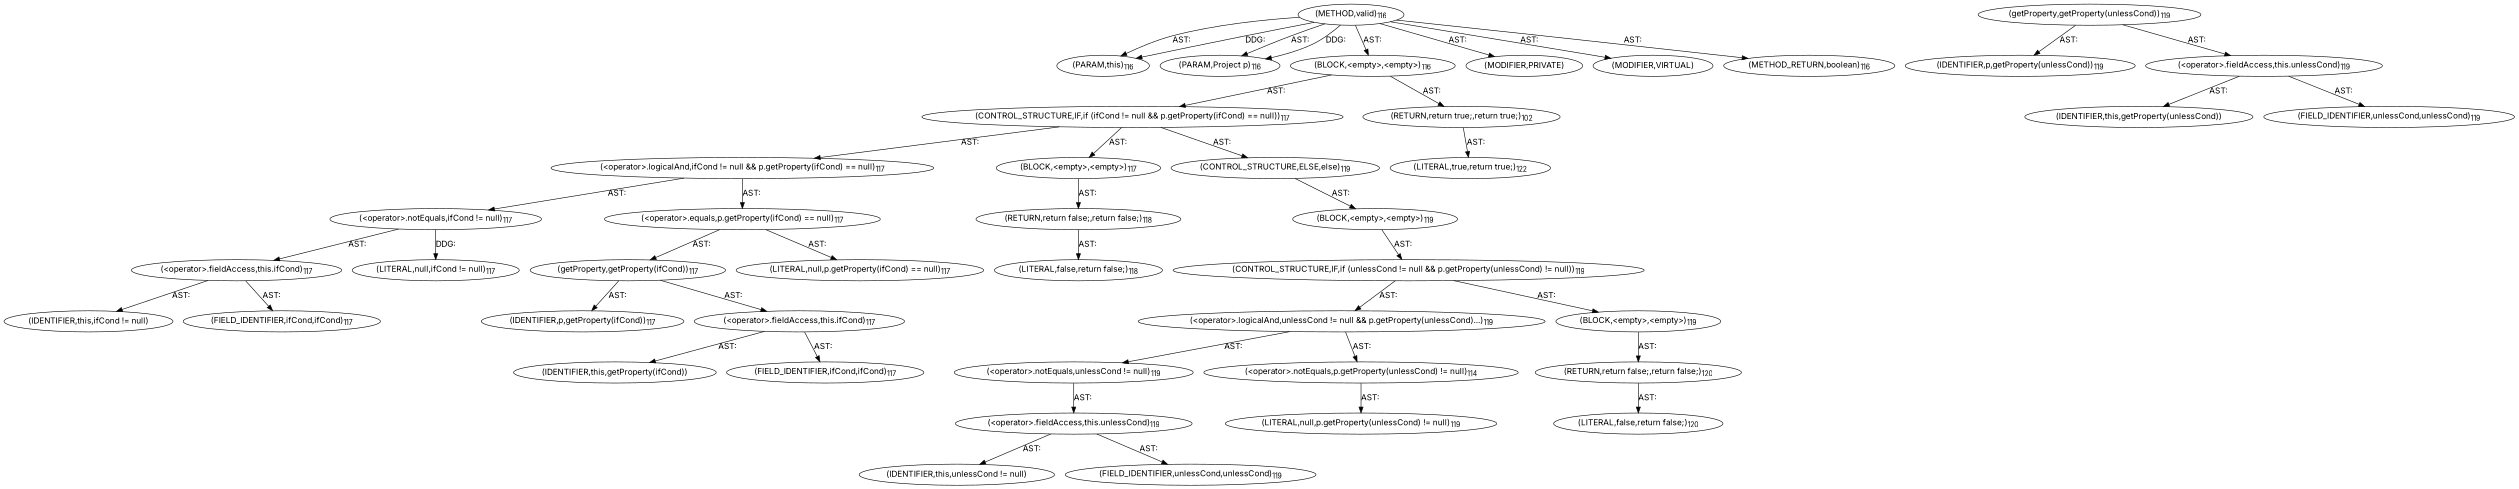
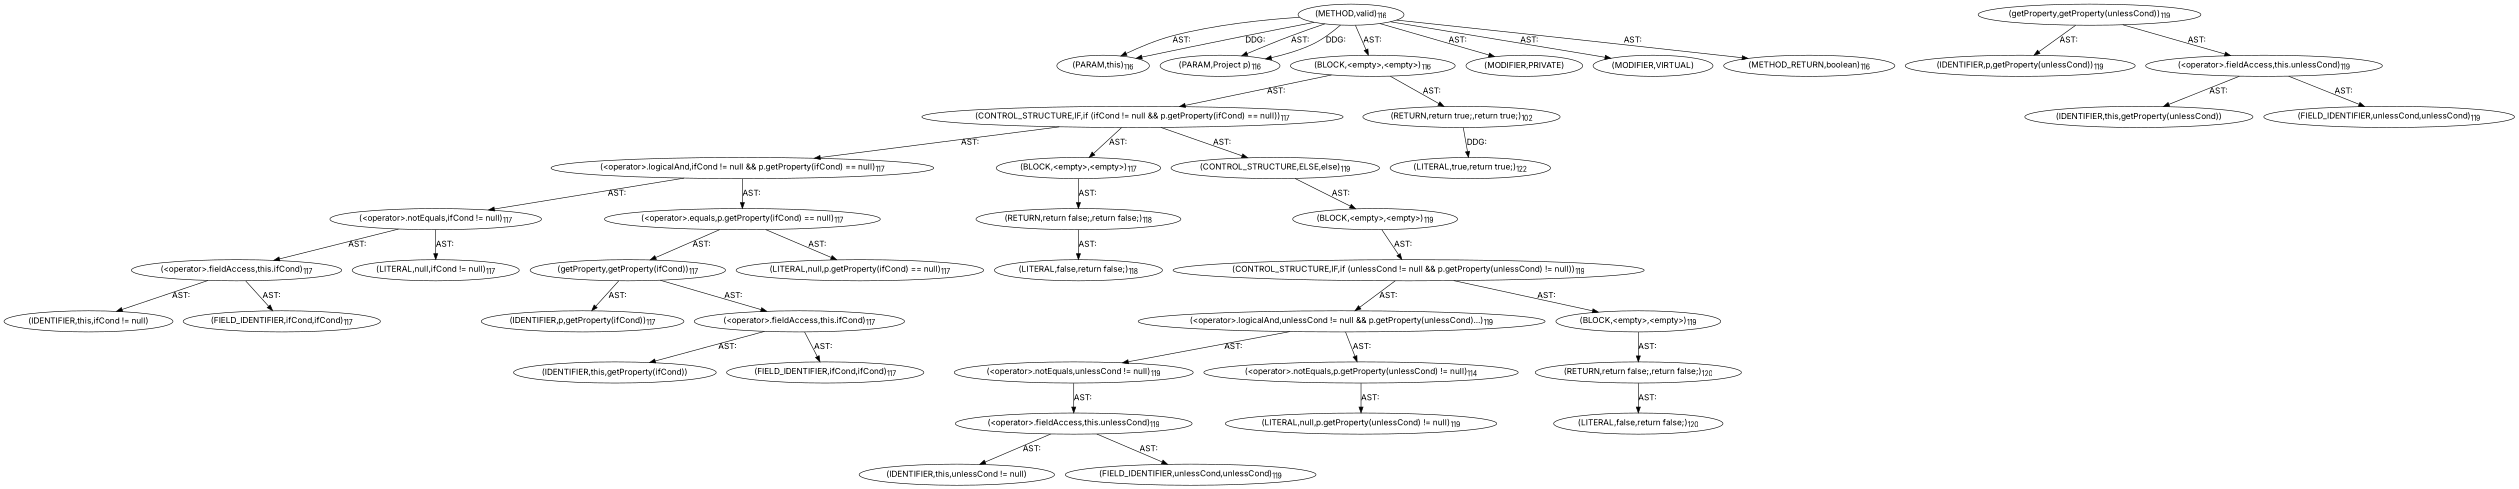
edge "(RETURN,return true;,return true;)" -> "(LITERAL,true,return true;)": label "AST: " -> "DDG: "
edge "(<operator>.notEquals,ifCond != null)" -> "(LITERAL,null,ifCond != null)": label "DDG: " -> "AST: "
